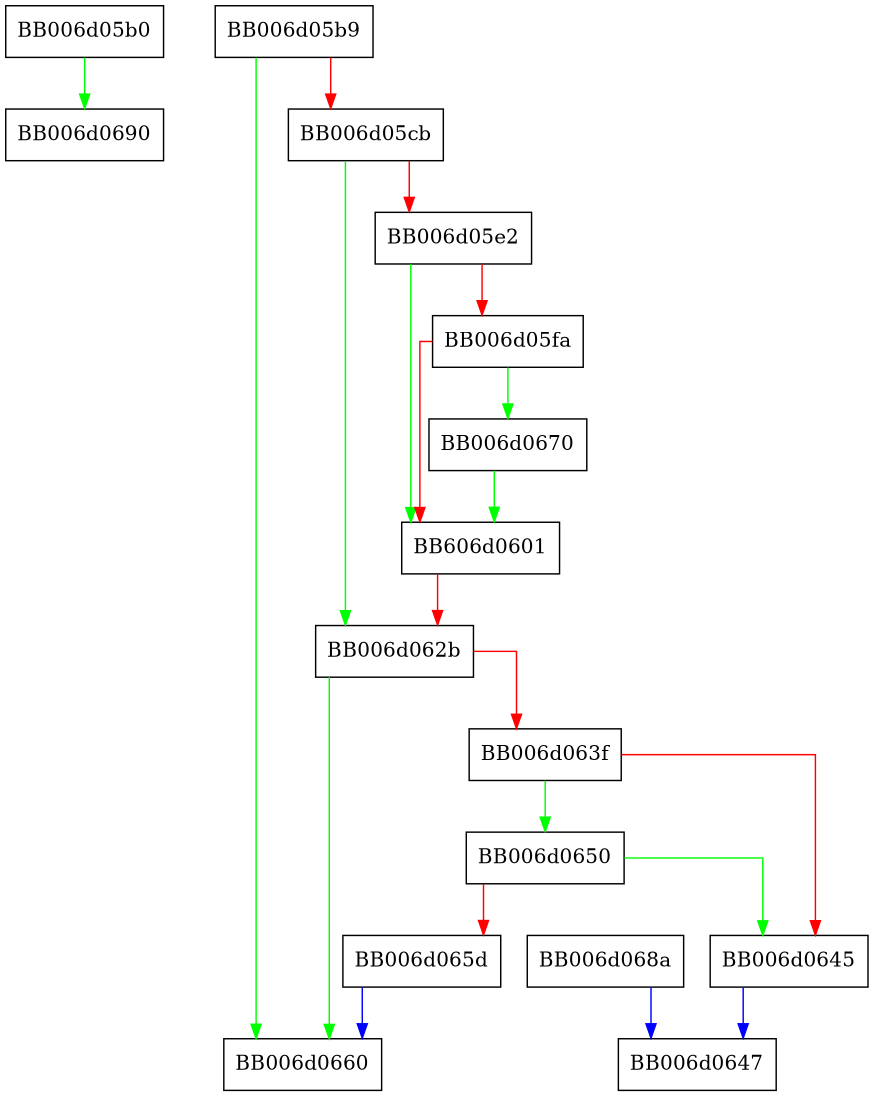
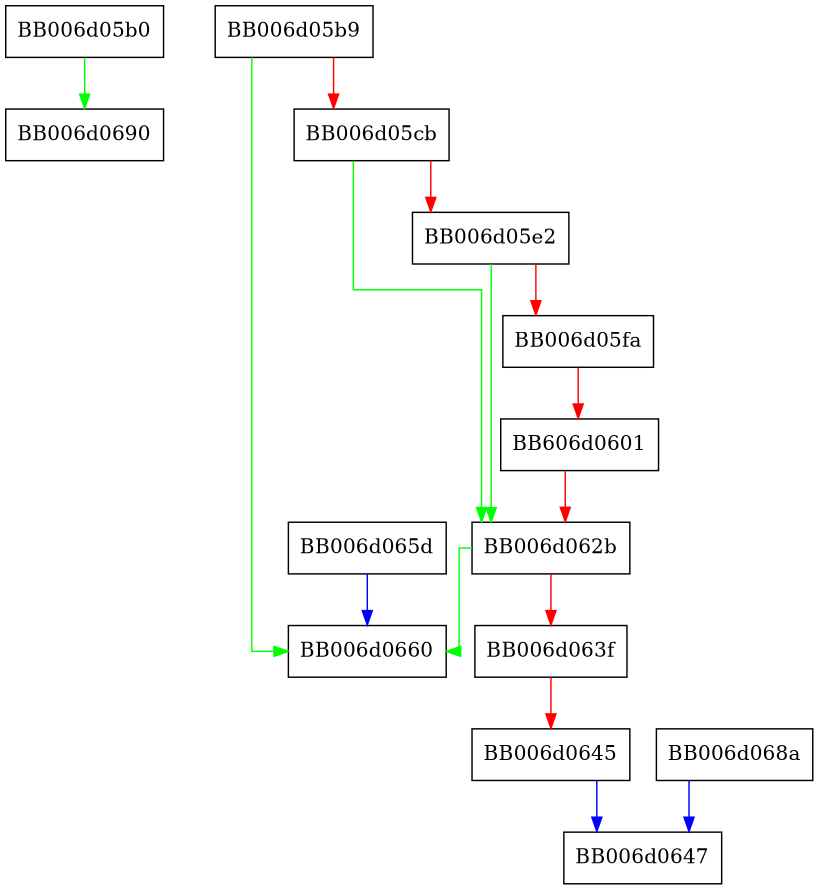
edge "BB006d05e2" -> "BB606d0601": now "BB006d05e2" -> "BB006d062b"
node "BB006d0670": removed
node "BB006d0650": removed
